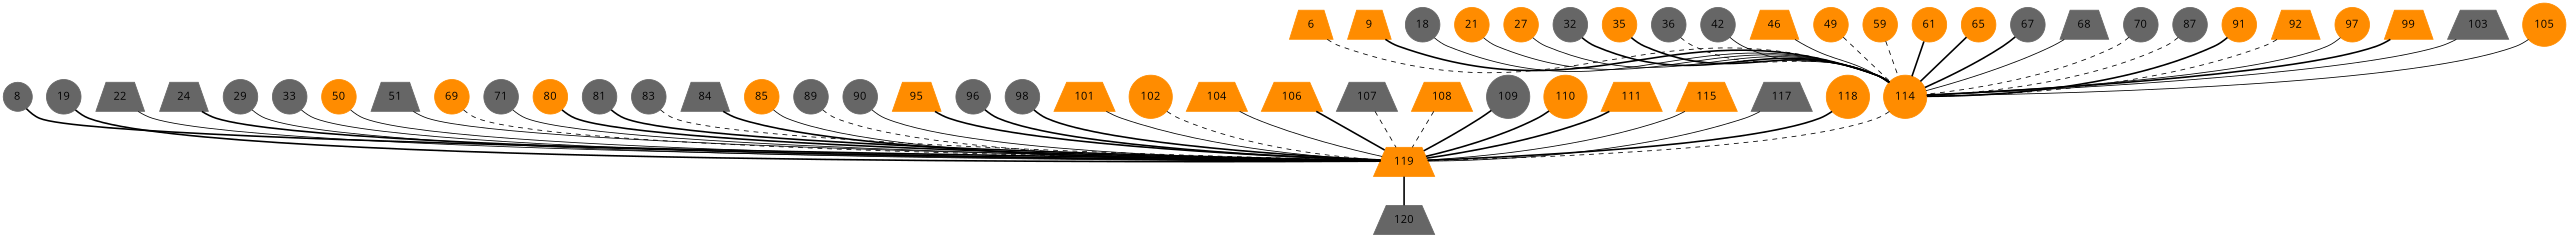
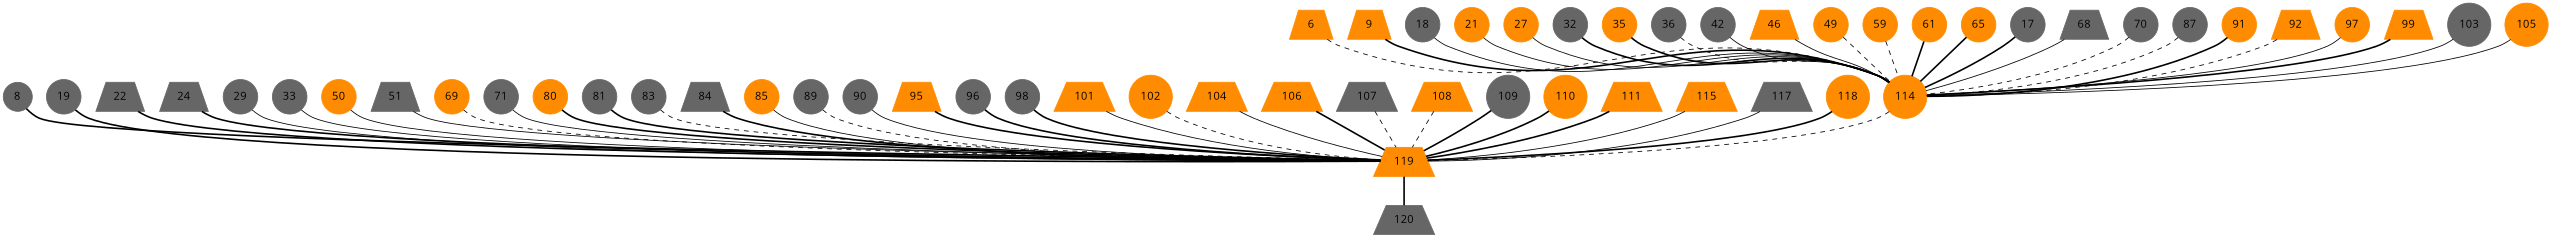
node "67": label "67" -> "17"
node "103": shape trapezium -> circle
edge "22" -- "119": style solid -> bold
